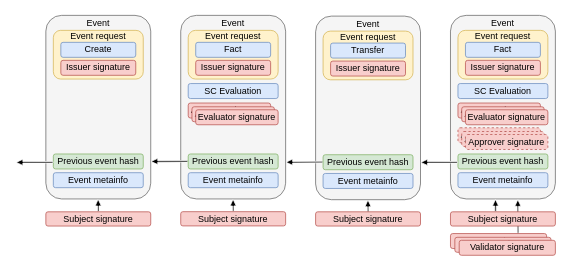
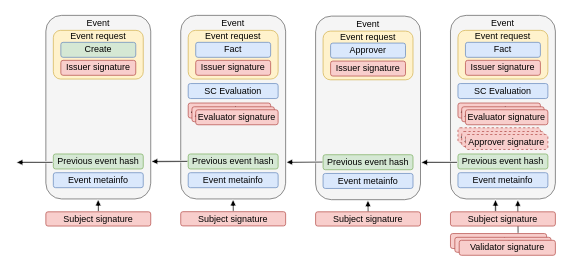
node "Create": fillcolor #dae8fc -> #d5e8d4
node "Transfer": label "Transfer" -> "Approver"
